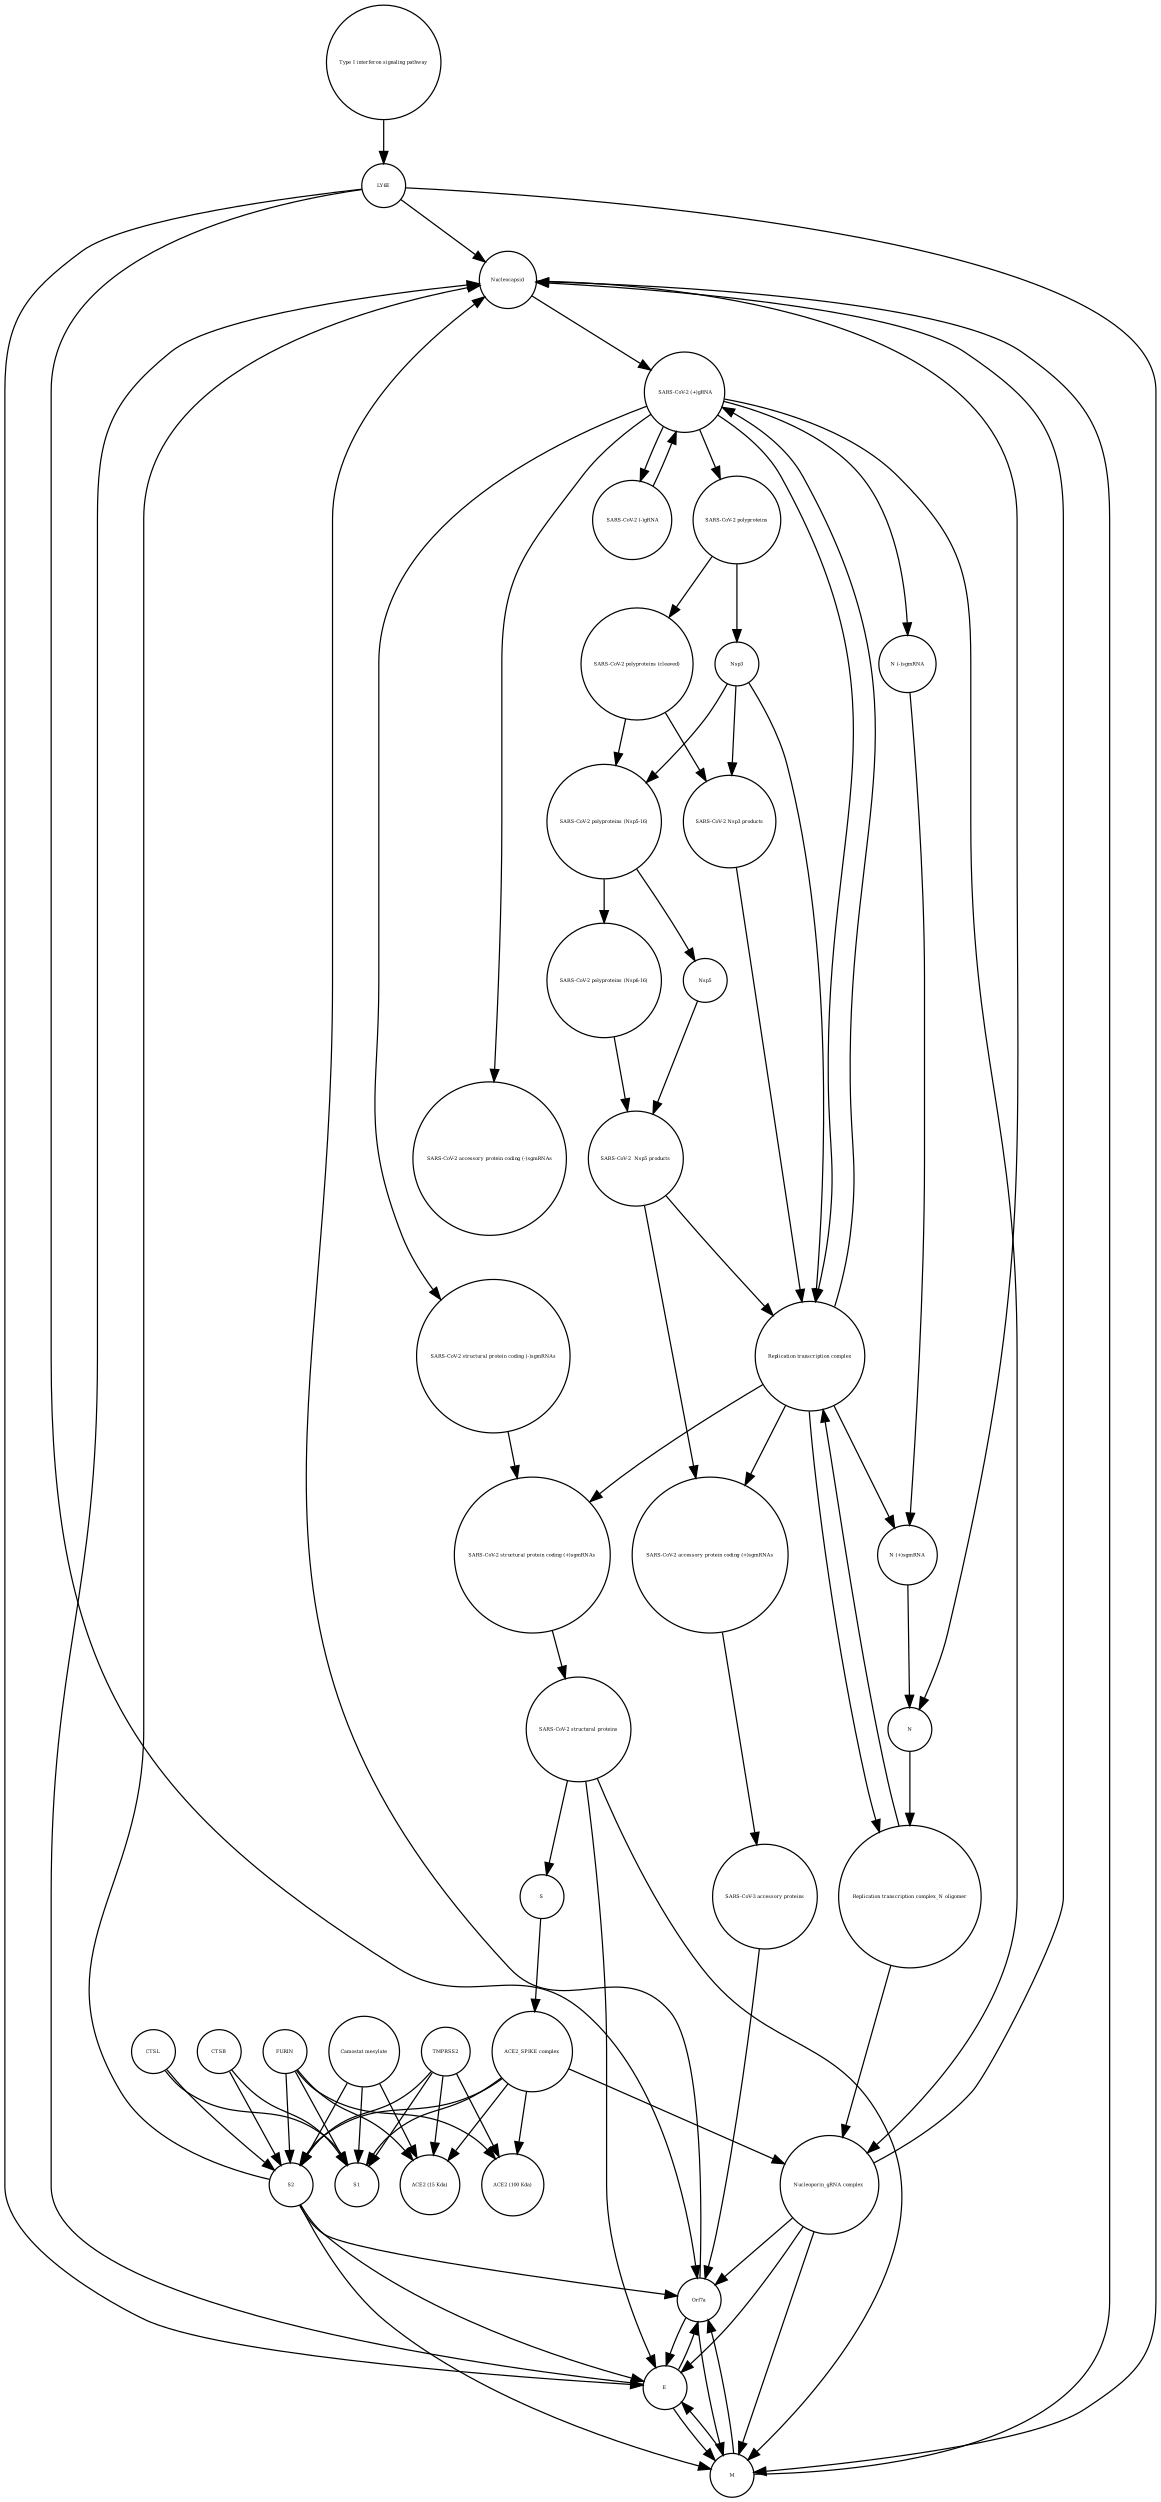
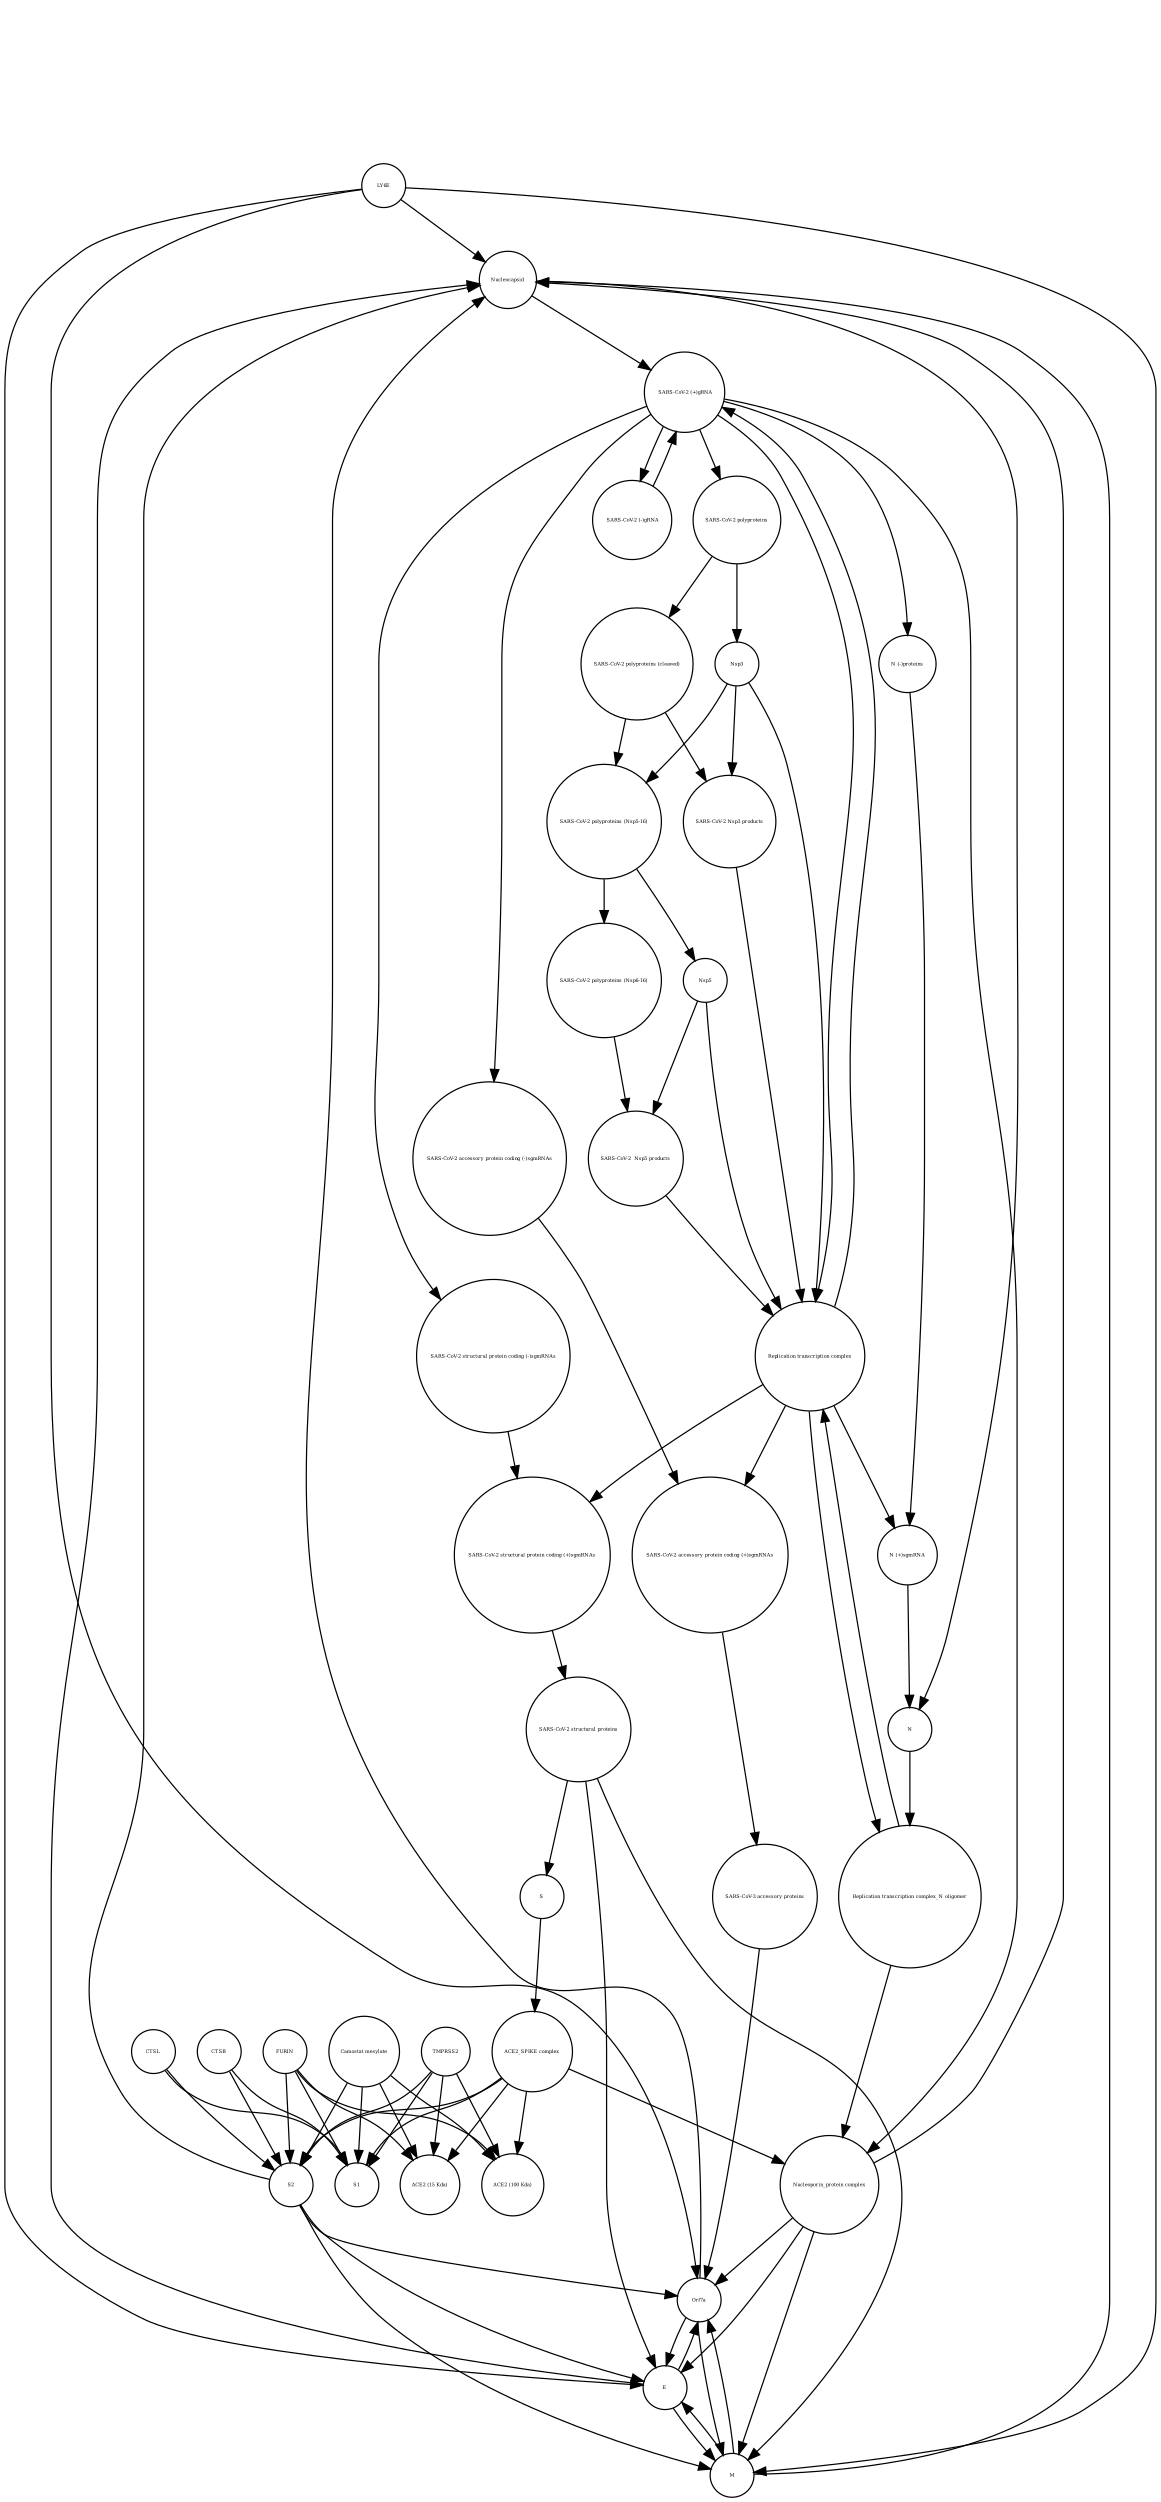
node "Type I interferon signaling pathway": removed
node "N (-)sgmRNA": label "N (-)sgmRNA" -> "N (-)proteins"
edge "Nsp5" -> "Replication transcription complex": added
edge "SARS-CoV-2  Nsp5 products" -> "SARS-CoV-2 accessory protein coding (+)sgmRNAs": now "SARS-CoV-2 accessory protein coding (-)sgmRNAs" -> "SARS-CoV-2 accessory protein coding (+)sgmRNAs"
edge "Camostat mesylate" -> "ACE2 (100 Kda)": added
node "Nucleoporin_gRNA complex": label "Nucleoporin_gRNA complex" -> "Nucleoporin_protein complex"
